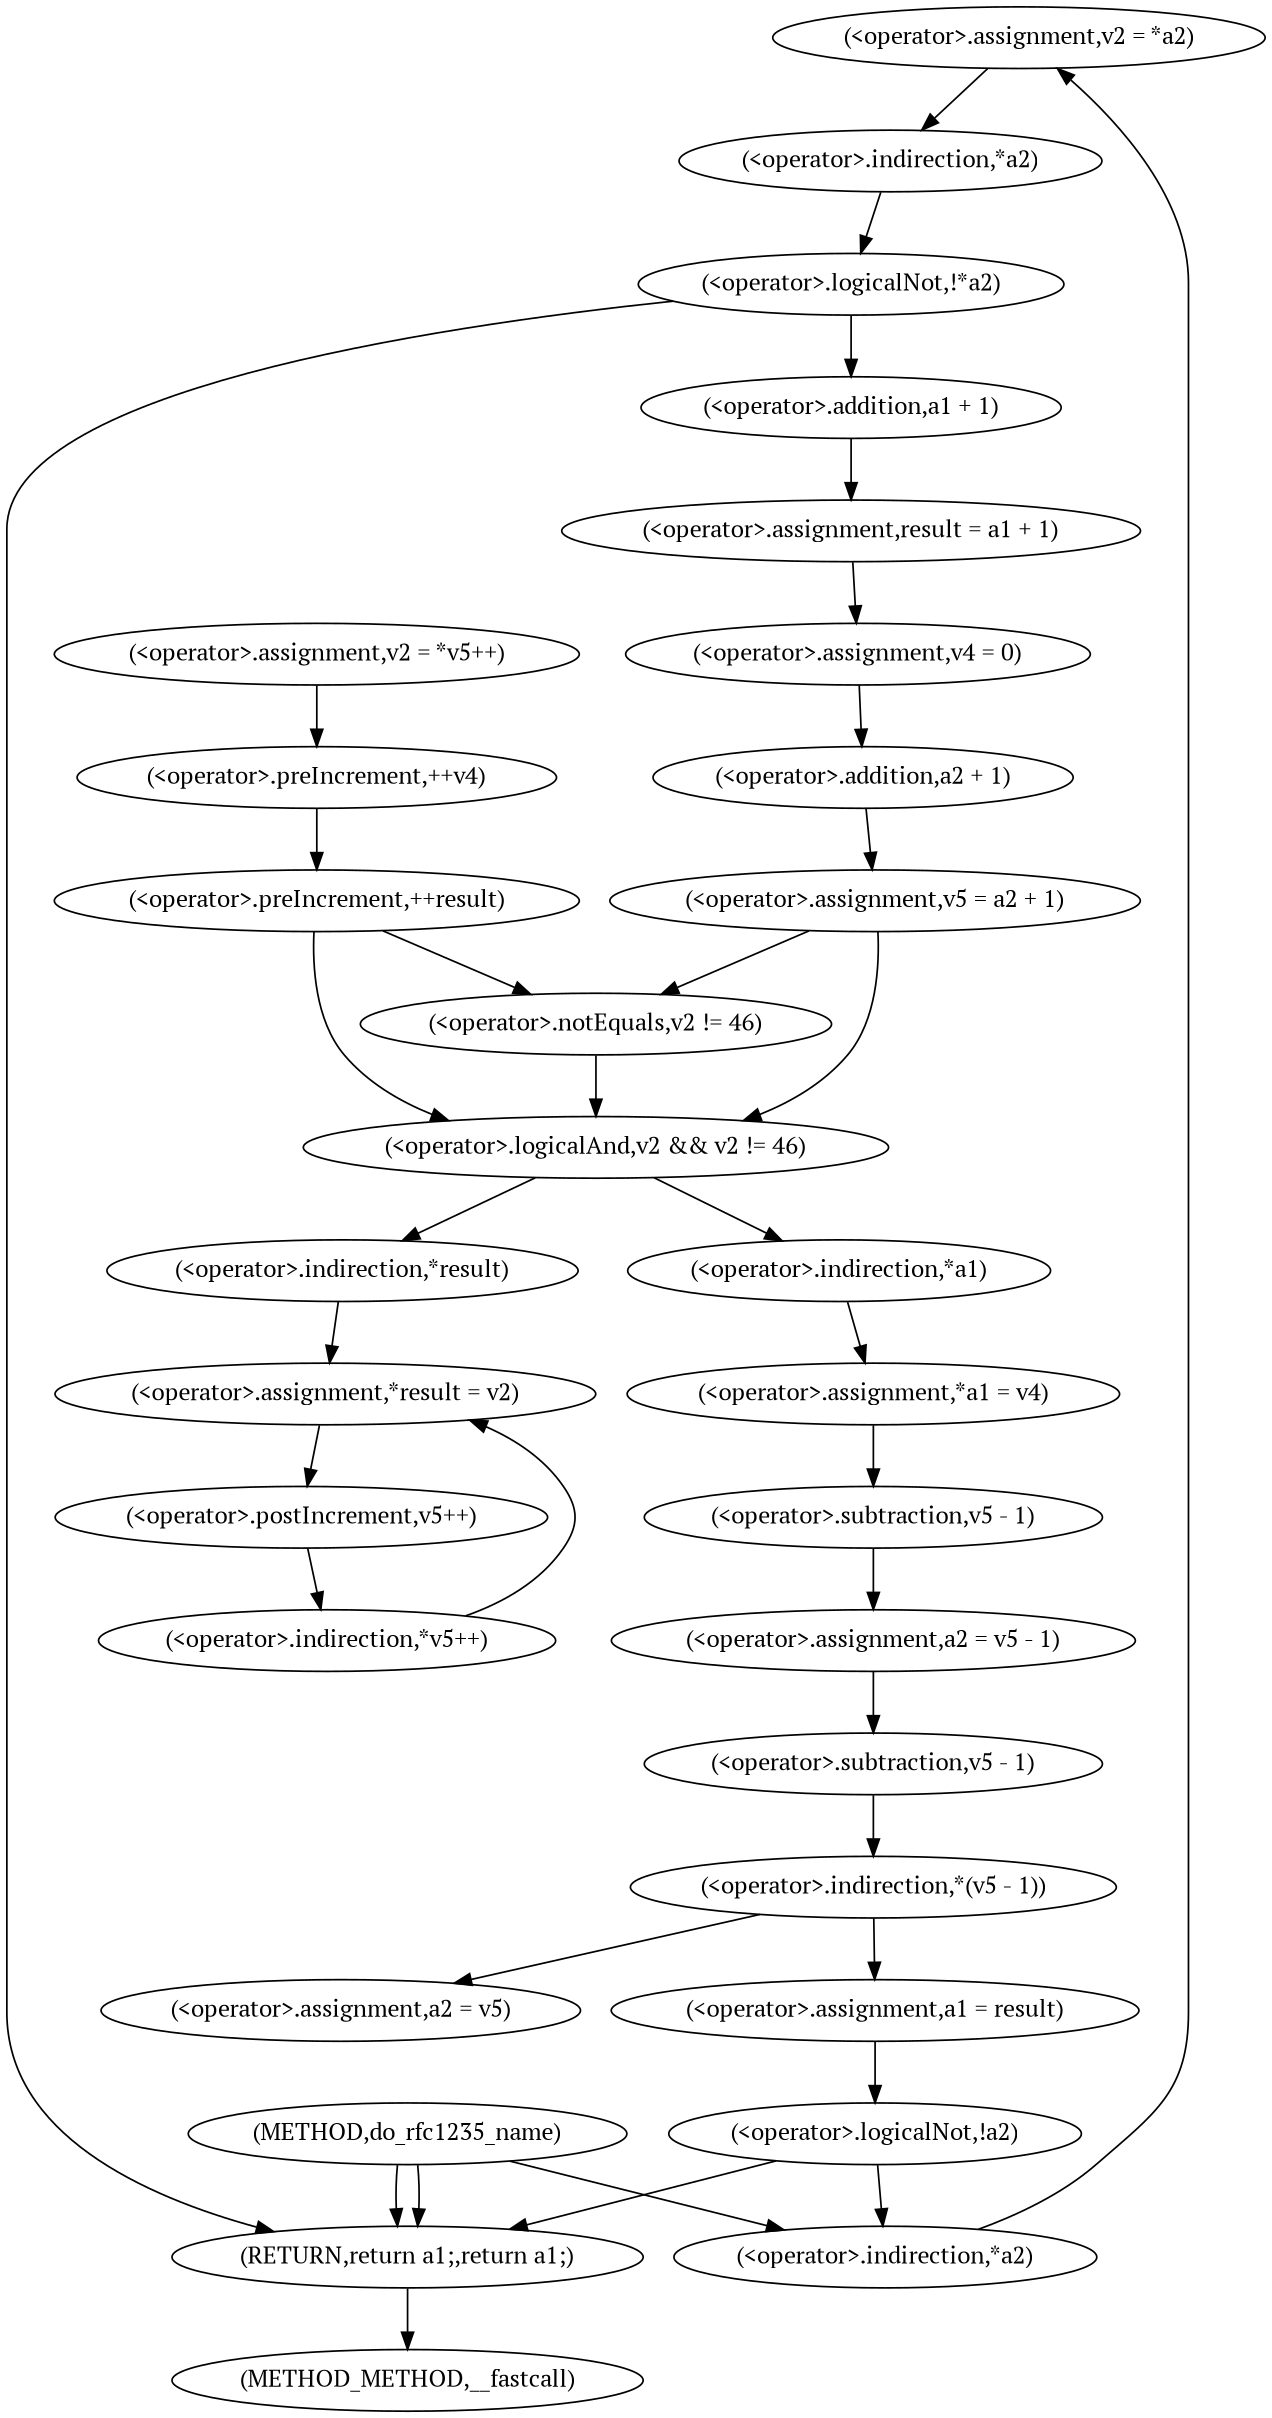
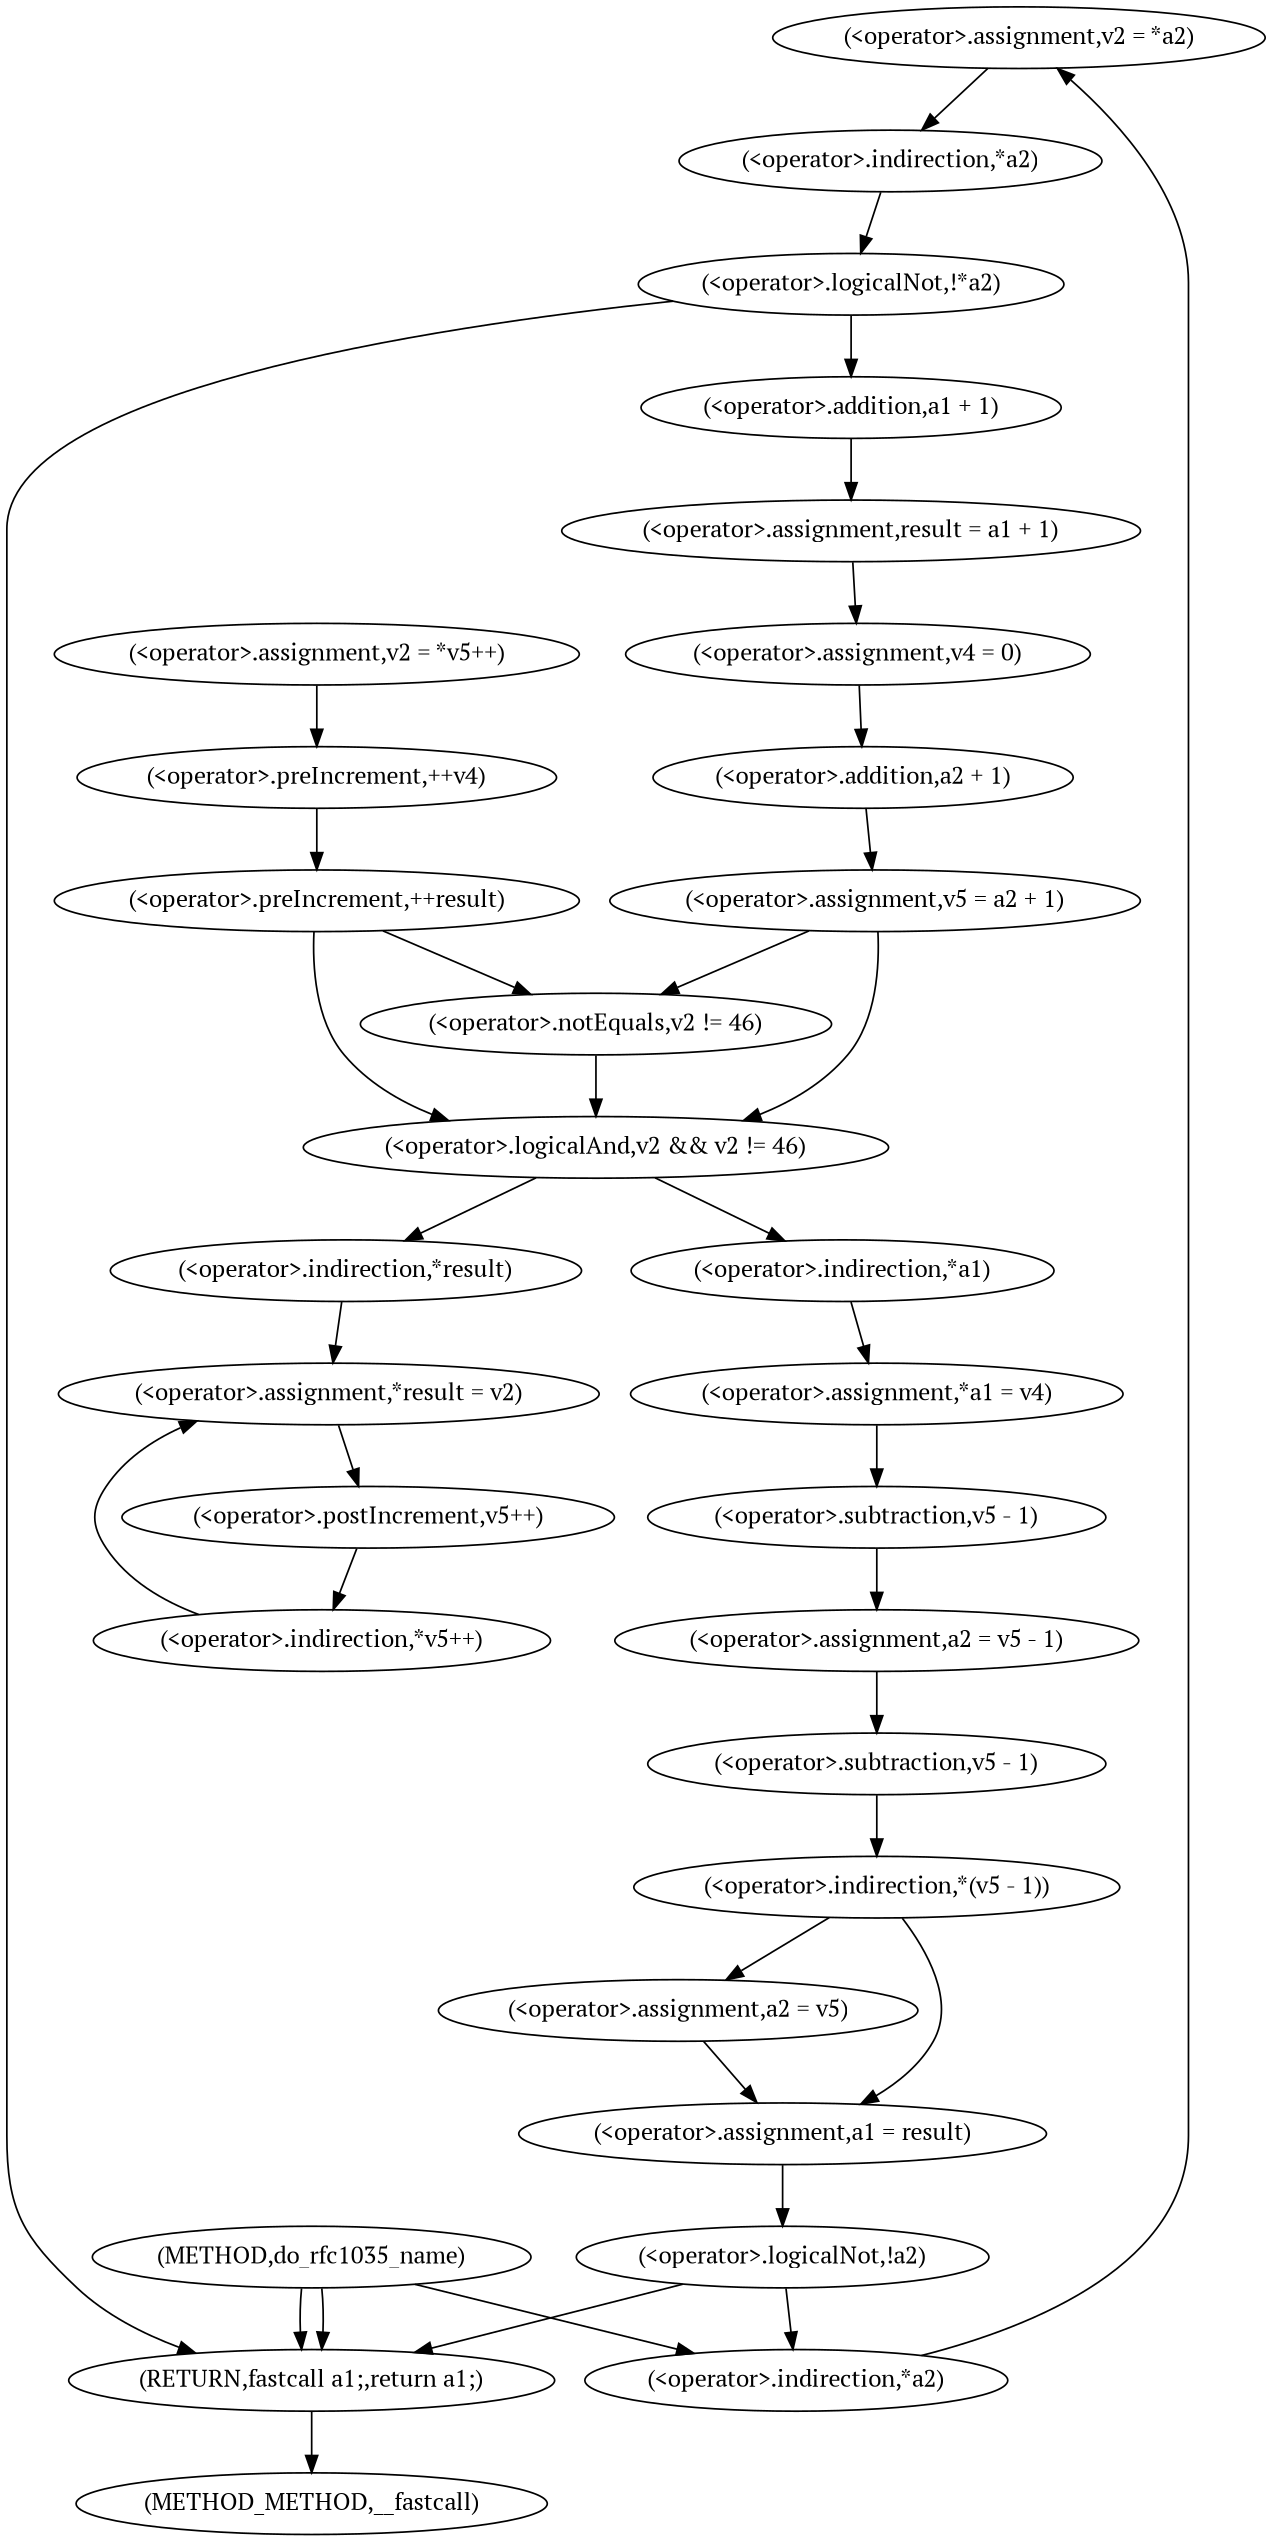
edge "(<operator>.assignment,a2 = v5)" -> "(<operator>.assignment,a1 = result)": added
node "(METHOD,do_rfc1235_name)": label "(METHOD,do_rfc1235_name)" -> "(METHOD,do_rfc1035_name)"
node "(RETURN,return a1;,return a1;)": label "(RETURN,return a1;,return a1;)" -> "(RETURN,fastcall a1;,return a1;)"
